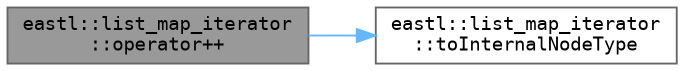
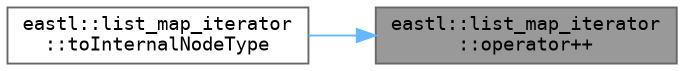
edge "eastl::list_map_iterator ::operator++" -> "eastl::list_map_iterator ::toInternalNodeType": reversed
